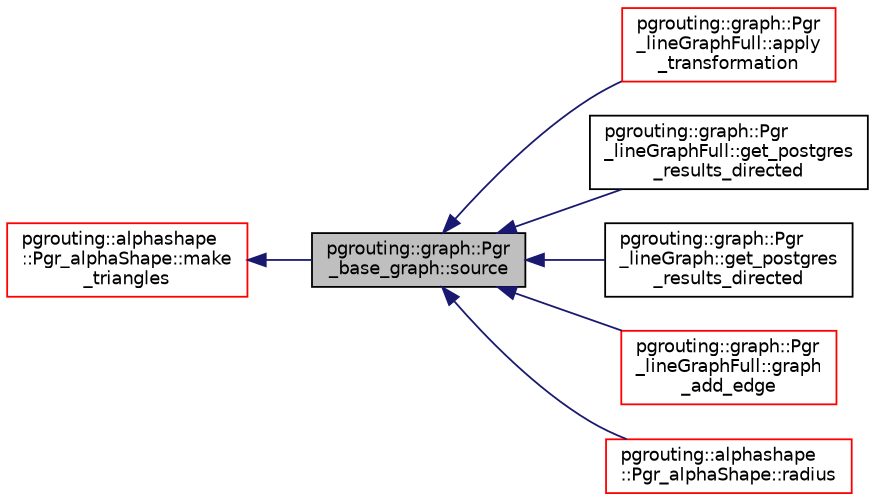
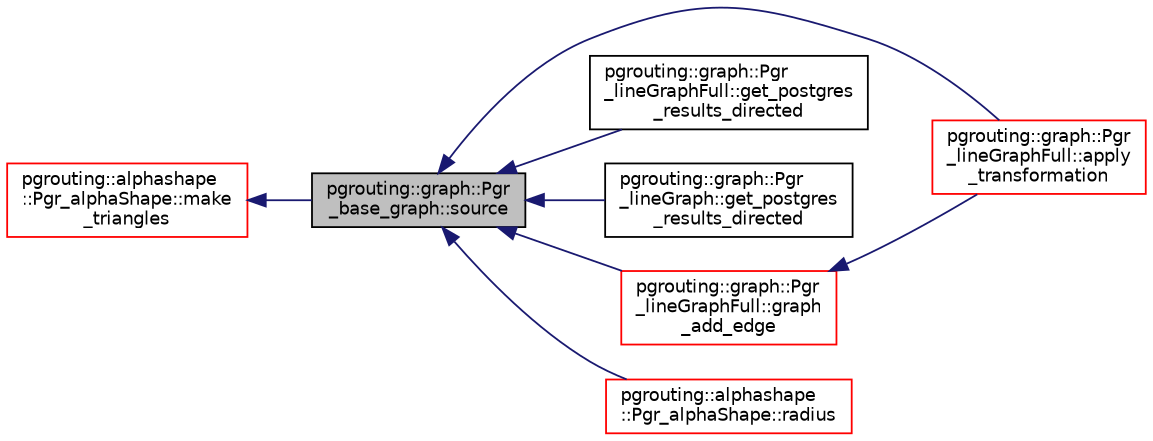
edge "pgrouting::graph::Pgr _lineGraphFull::apply _transformation" -> "pgrouting::graph::Pgr _lineGraphFull::graph _add_edge": added
